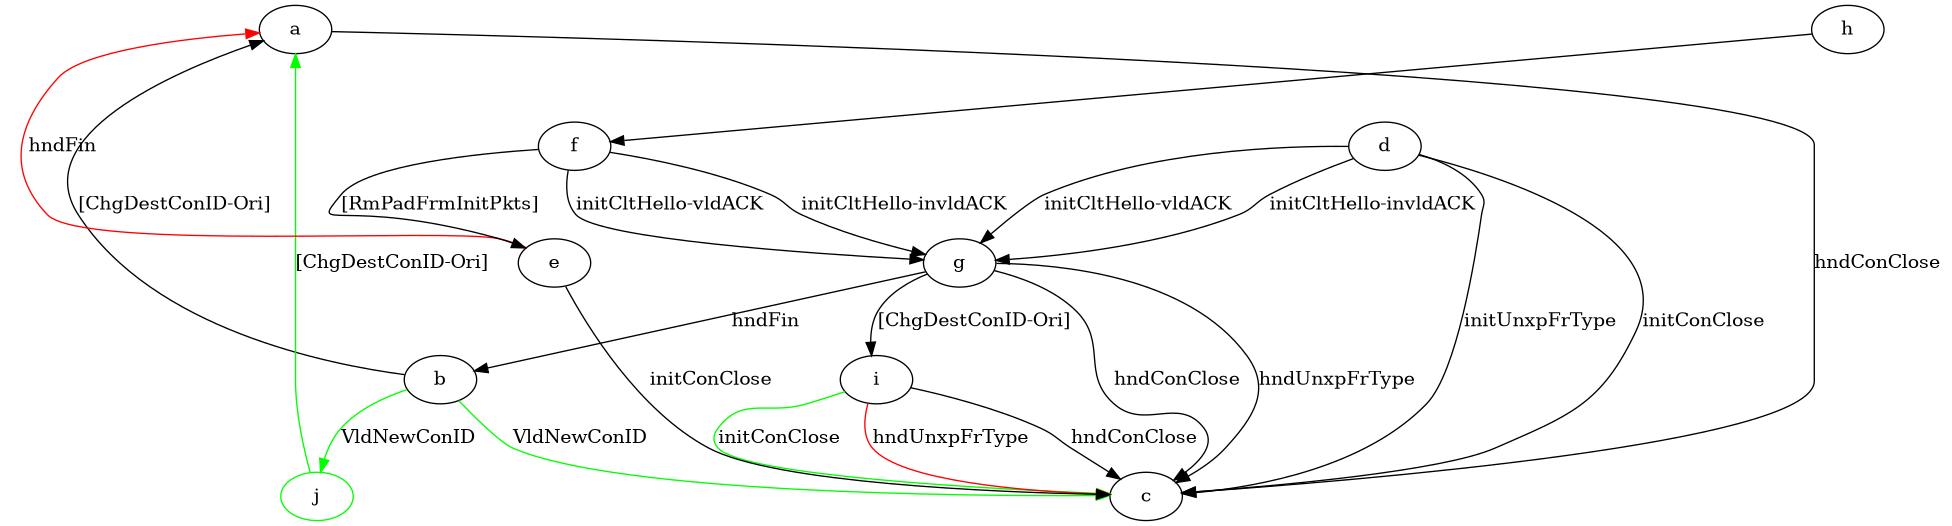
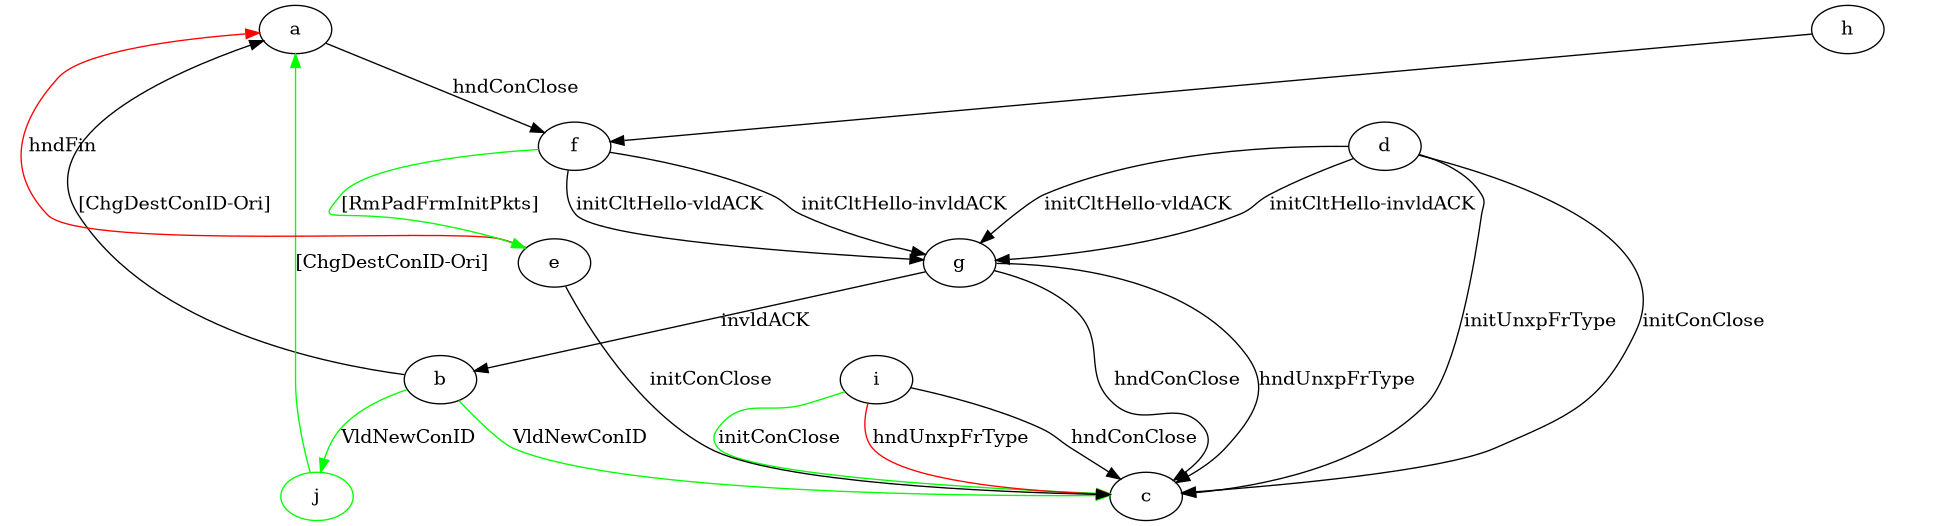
edge "a" -> "c": now "a" -> "f"
edge "f" -> "e": color black -> green
edge "g" -> "i": removed, label "[ChgDestConID-Ori]"
edge "g" -> "b": label "hndFin " -> "invldACK "
